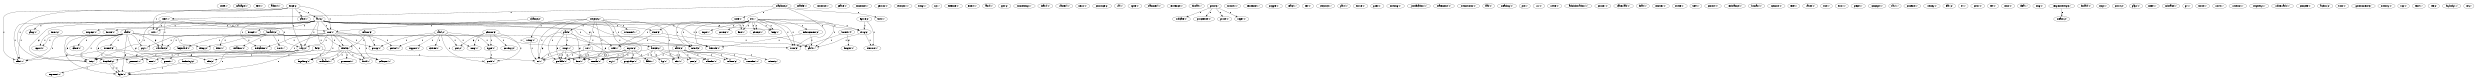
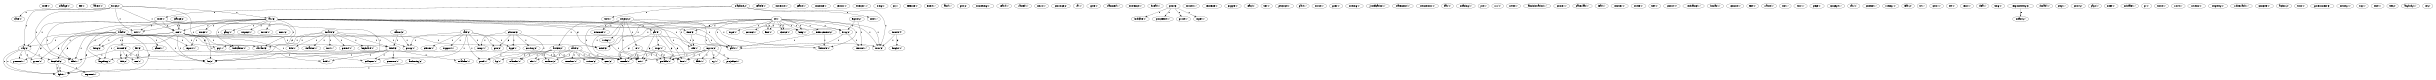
edge "subject(2)" -> "edu(1)": now "subject(2)" -> "com(2)"
edge "law(6)" -> "way(2)": removed, label "1"
edge "raid(2)" -> "period(1)": now "raid(2)" -> "collector(1)"
